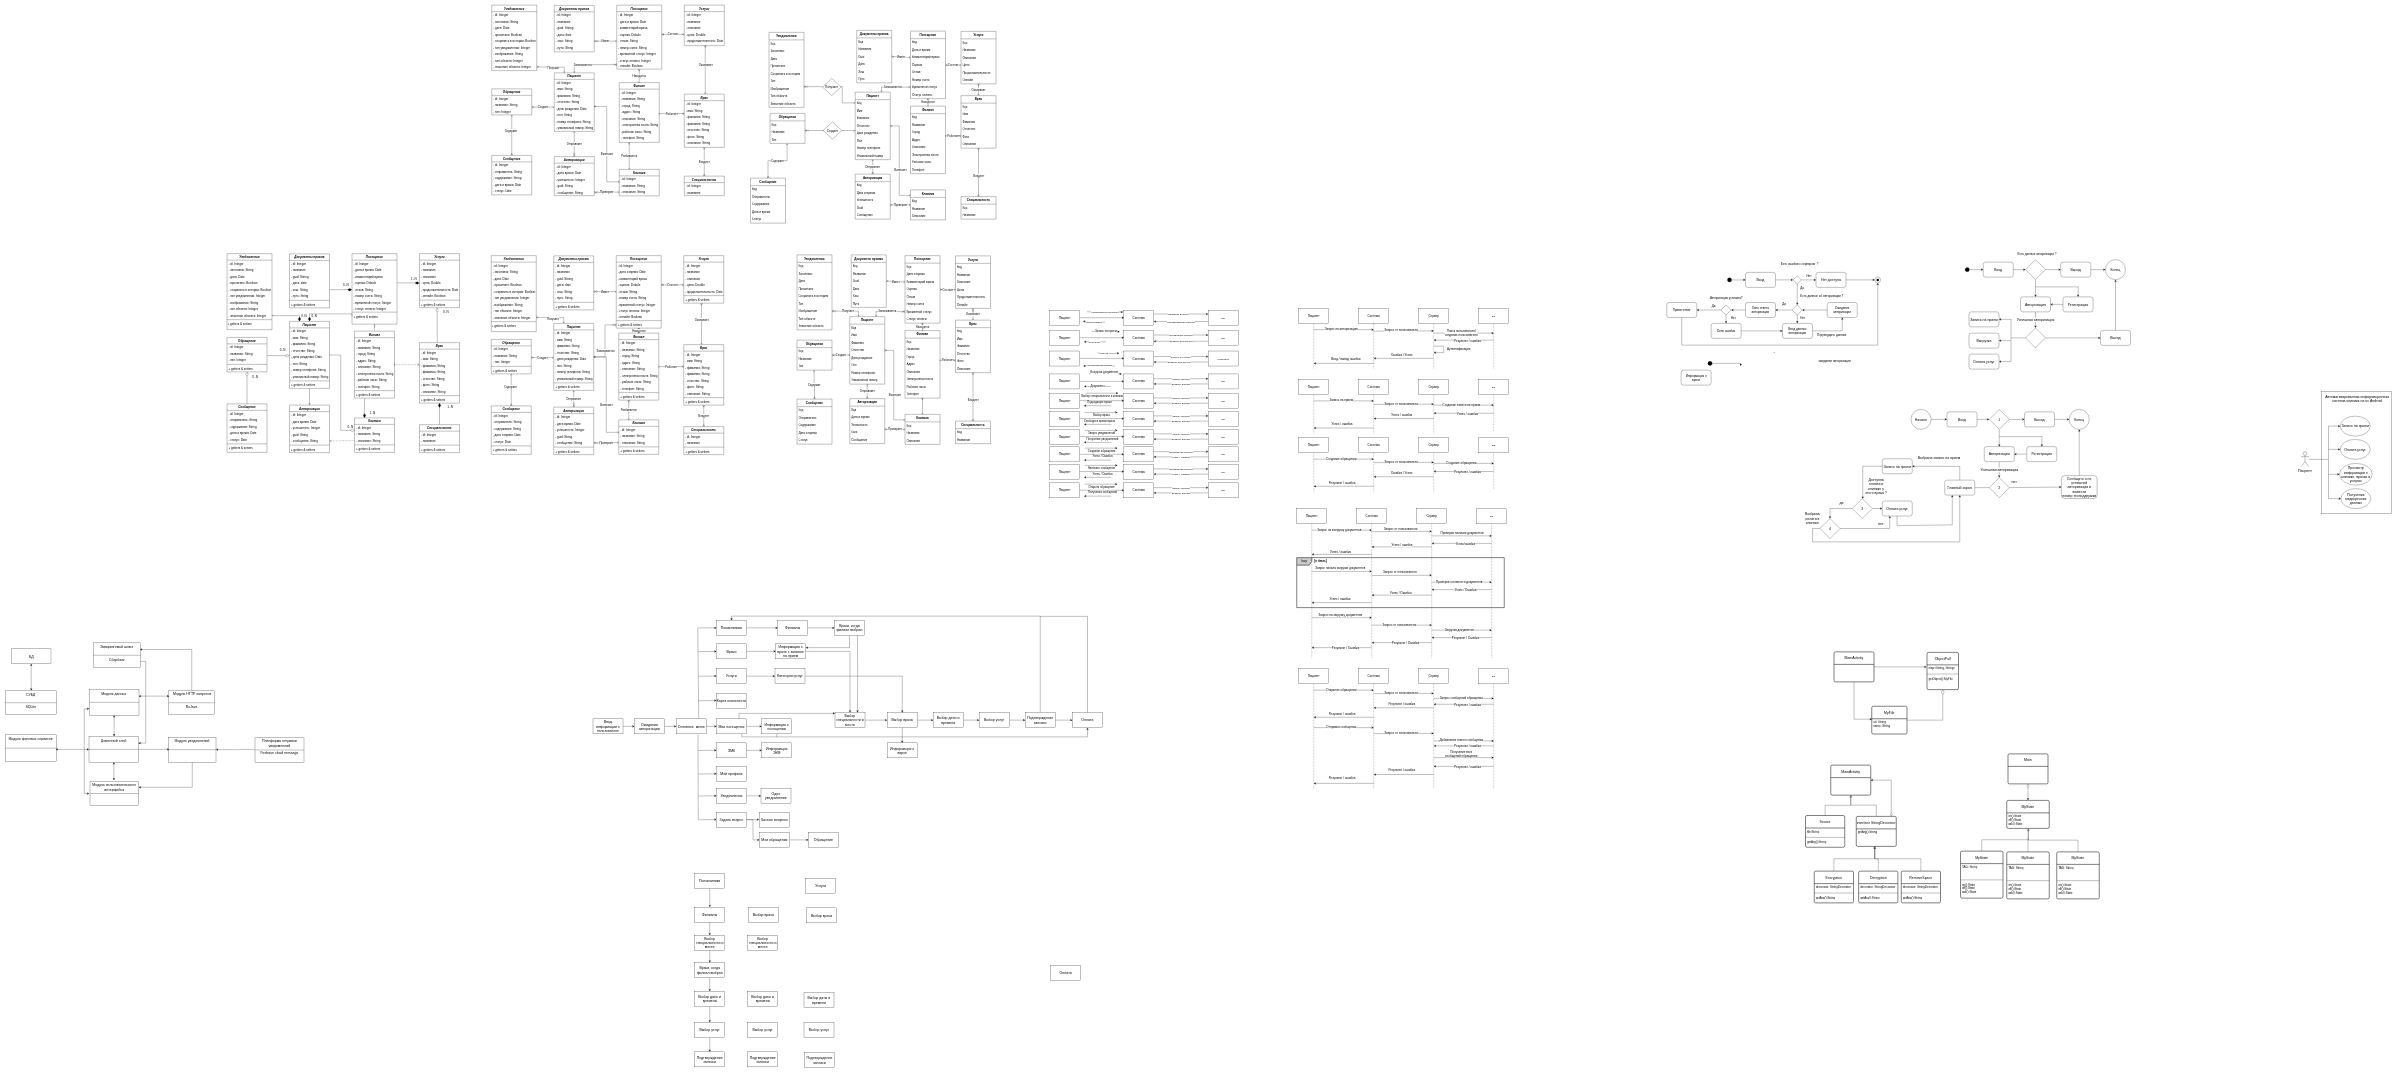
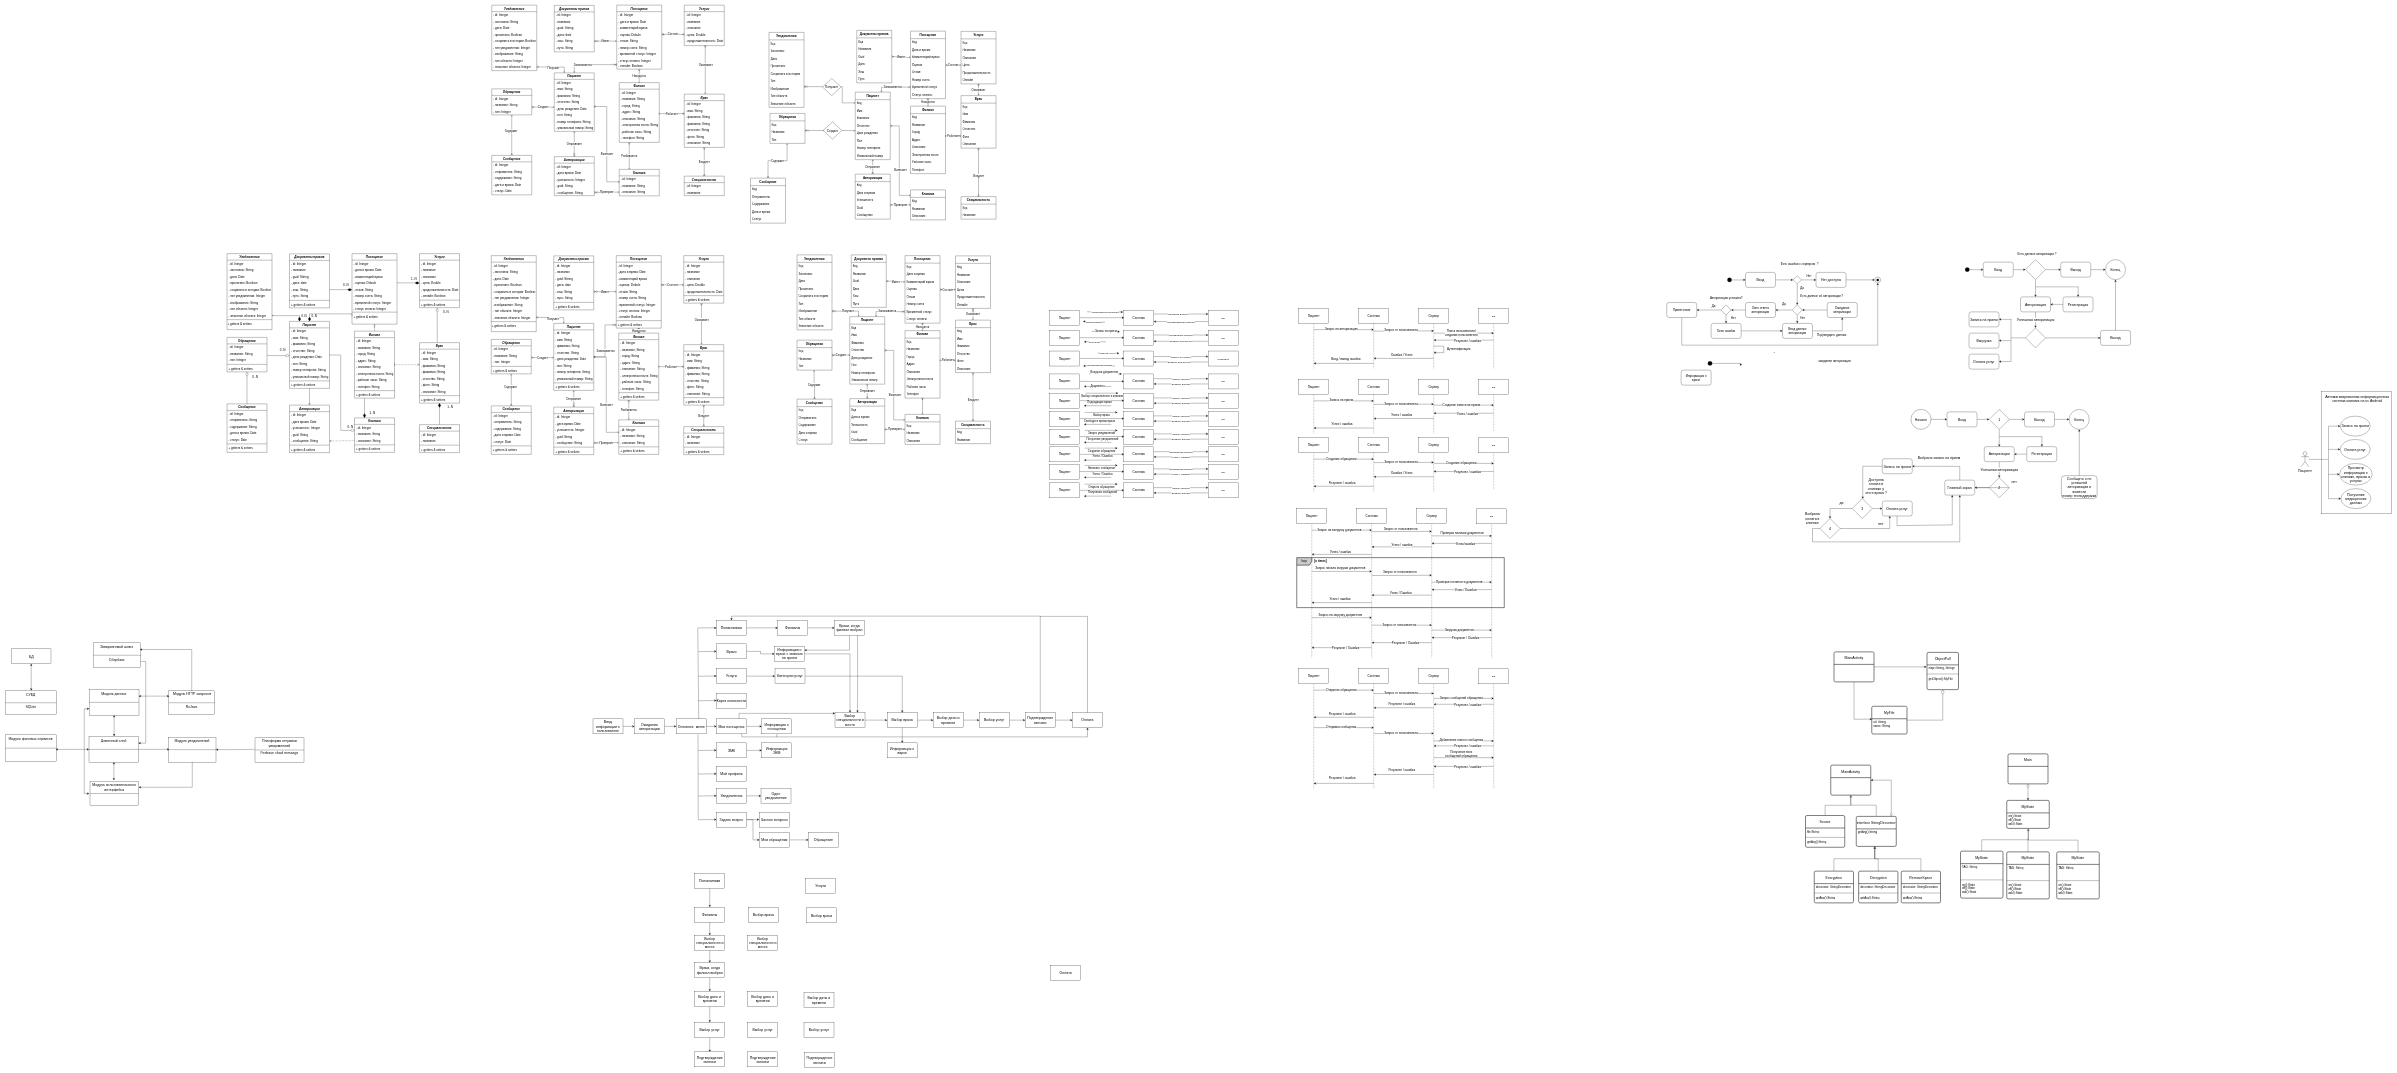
edge "2" -> "Сообщить о не успешной авторизации и вывести номер техподдержки": now "2" -> "Главный экран"
node "Информация о враче с записью на прием": moved (791, 651) -> (789, 654)
